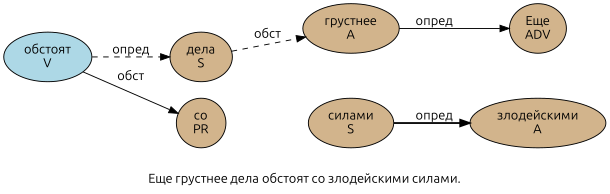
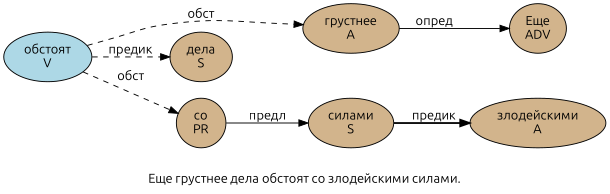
edge "дела S" -> "грустнее A": now "обстоят V" -> "грустнее A"
edge "обстоят V" -> "дела S": label "опред" -> "предик"
edge "обстоят V" -> "со PR": style solid -> dashed
edge "силами S" -> "злодейскими A": label "опред" -> "предик"
edge "со PR" -> "силами S": added, label "предл"
